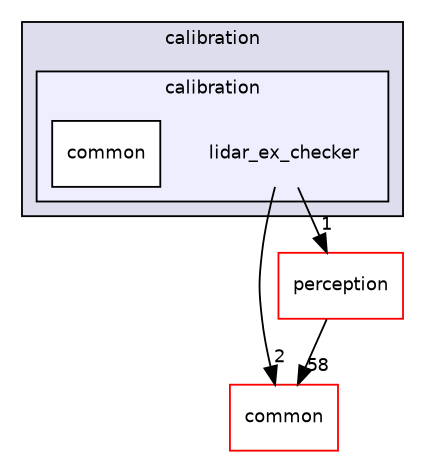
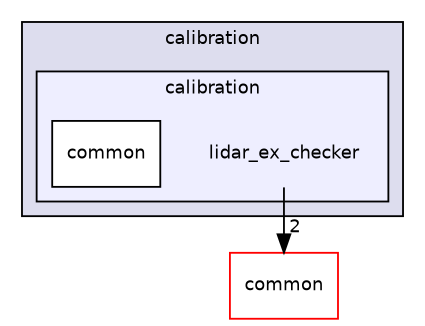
node "perception": removed
